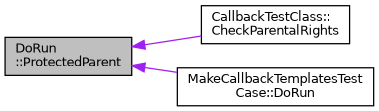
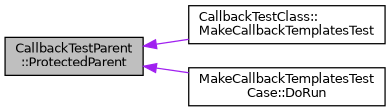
node "CallbackTestClass:: CheckParentalRights": label "CallbackTestClass:: CheckParentalRights" -> "CallbackTestClass:: MakeCallbackTemplatesTest"
node "DoRun ::ProtectedParent": label "DoRun ::ProtectedParent" -> "CallbackTestParent ::ProtectedParent"
